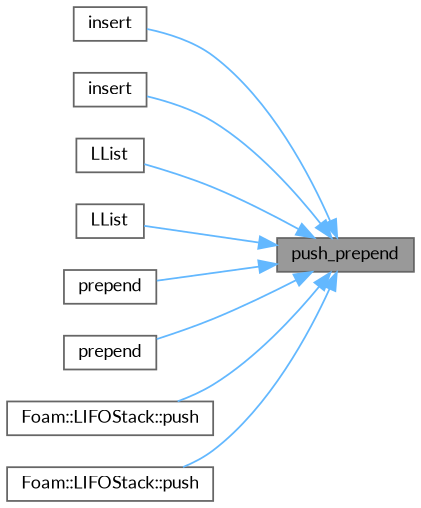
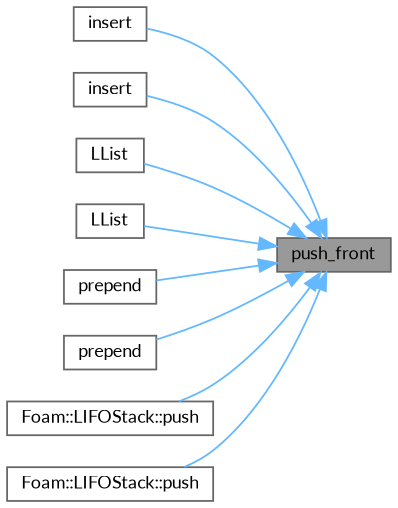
node "push_prepend": label "push_prepend" -> "push_front"
